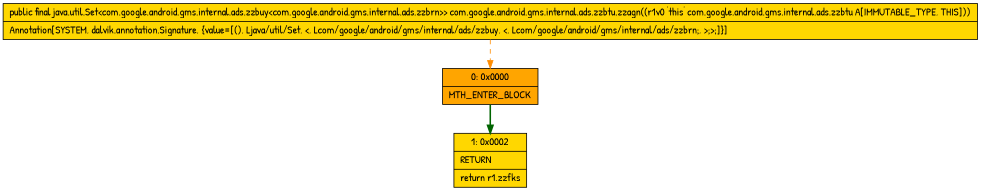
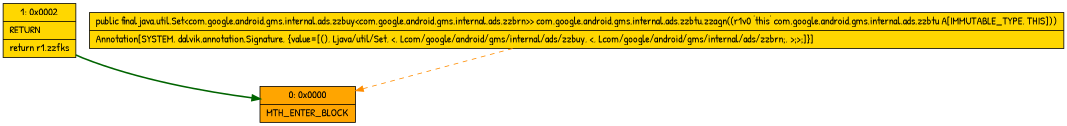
edge "0: 0x0000" -> "1: 0x0002": reversed
